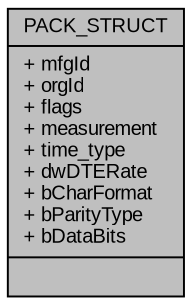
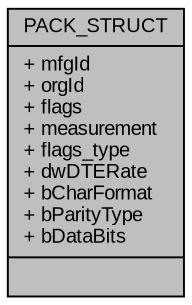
node "PACK_STRUCT": text "+ time_type" -> "+ flags_type"
